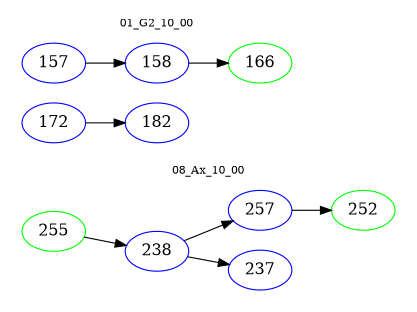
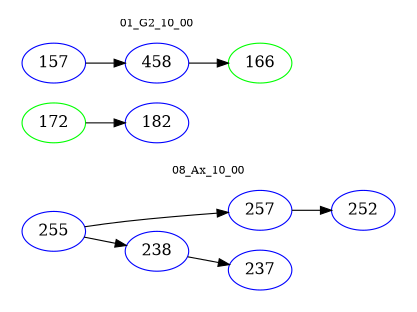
node "158": label "158" -> "458"
node "172": color blue -> green
node "252": color green -> blue
node "255": color green -> blue
edge "238" -> "257": now "255" -> "257"
